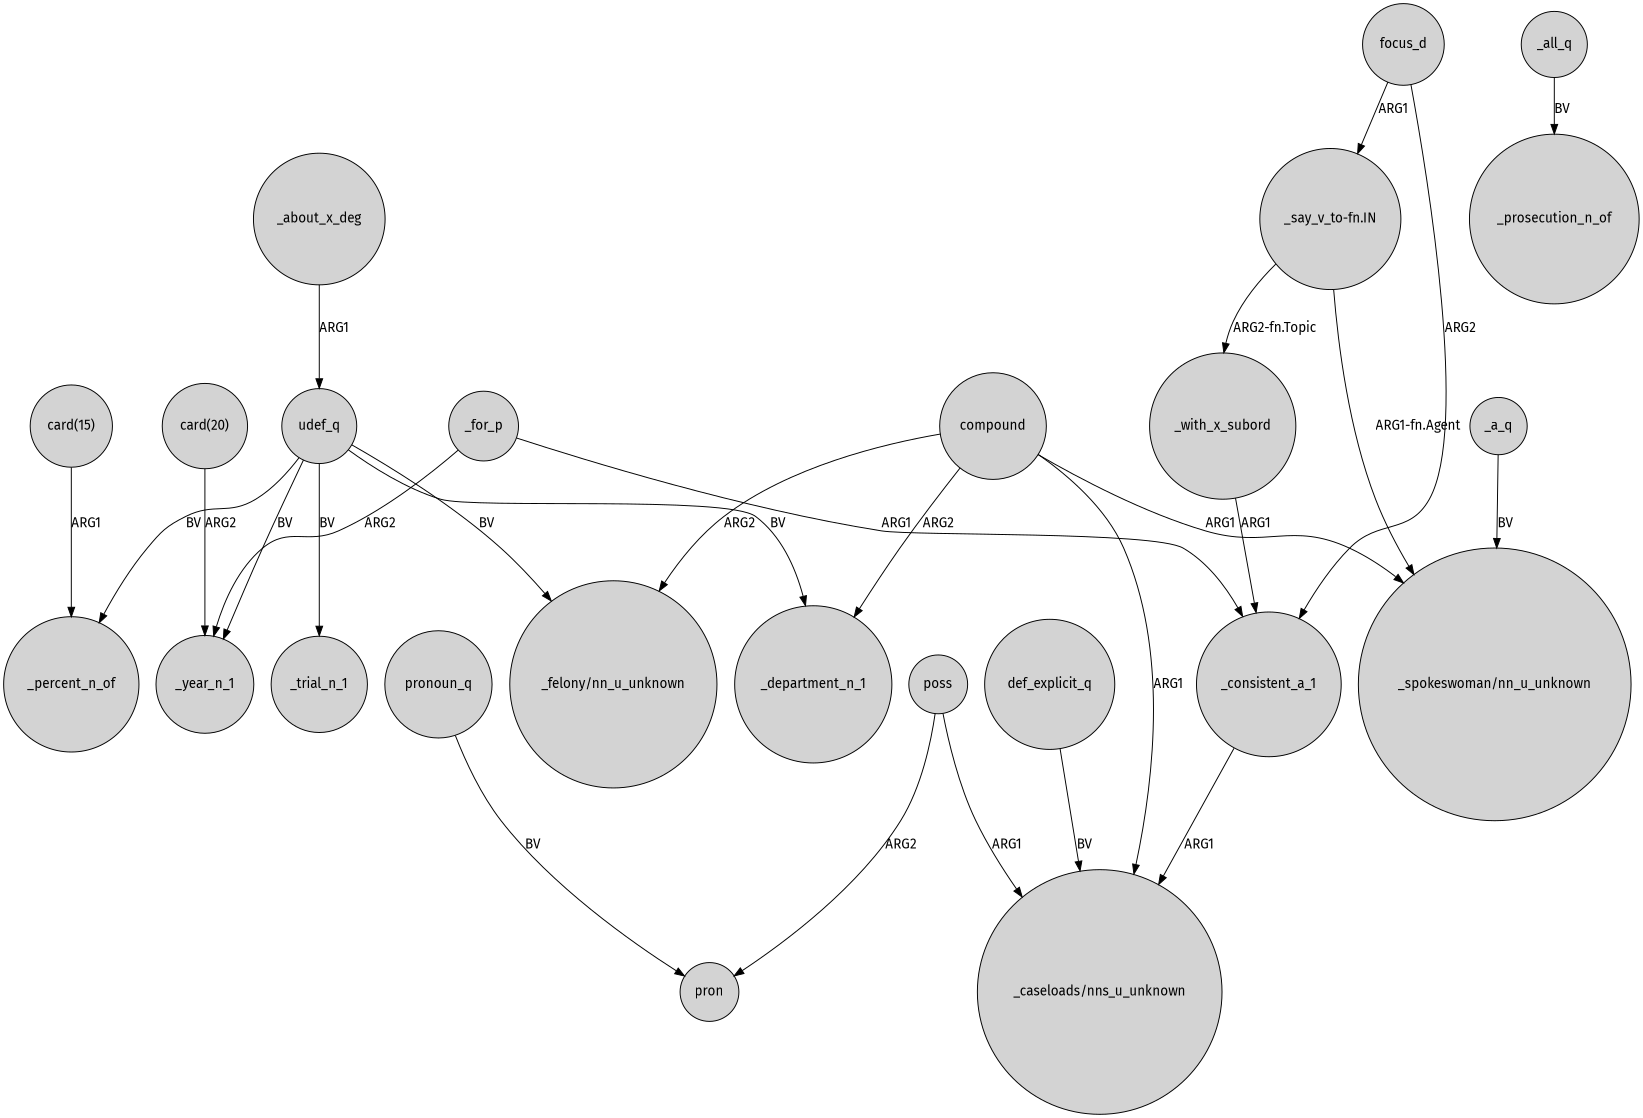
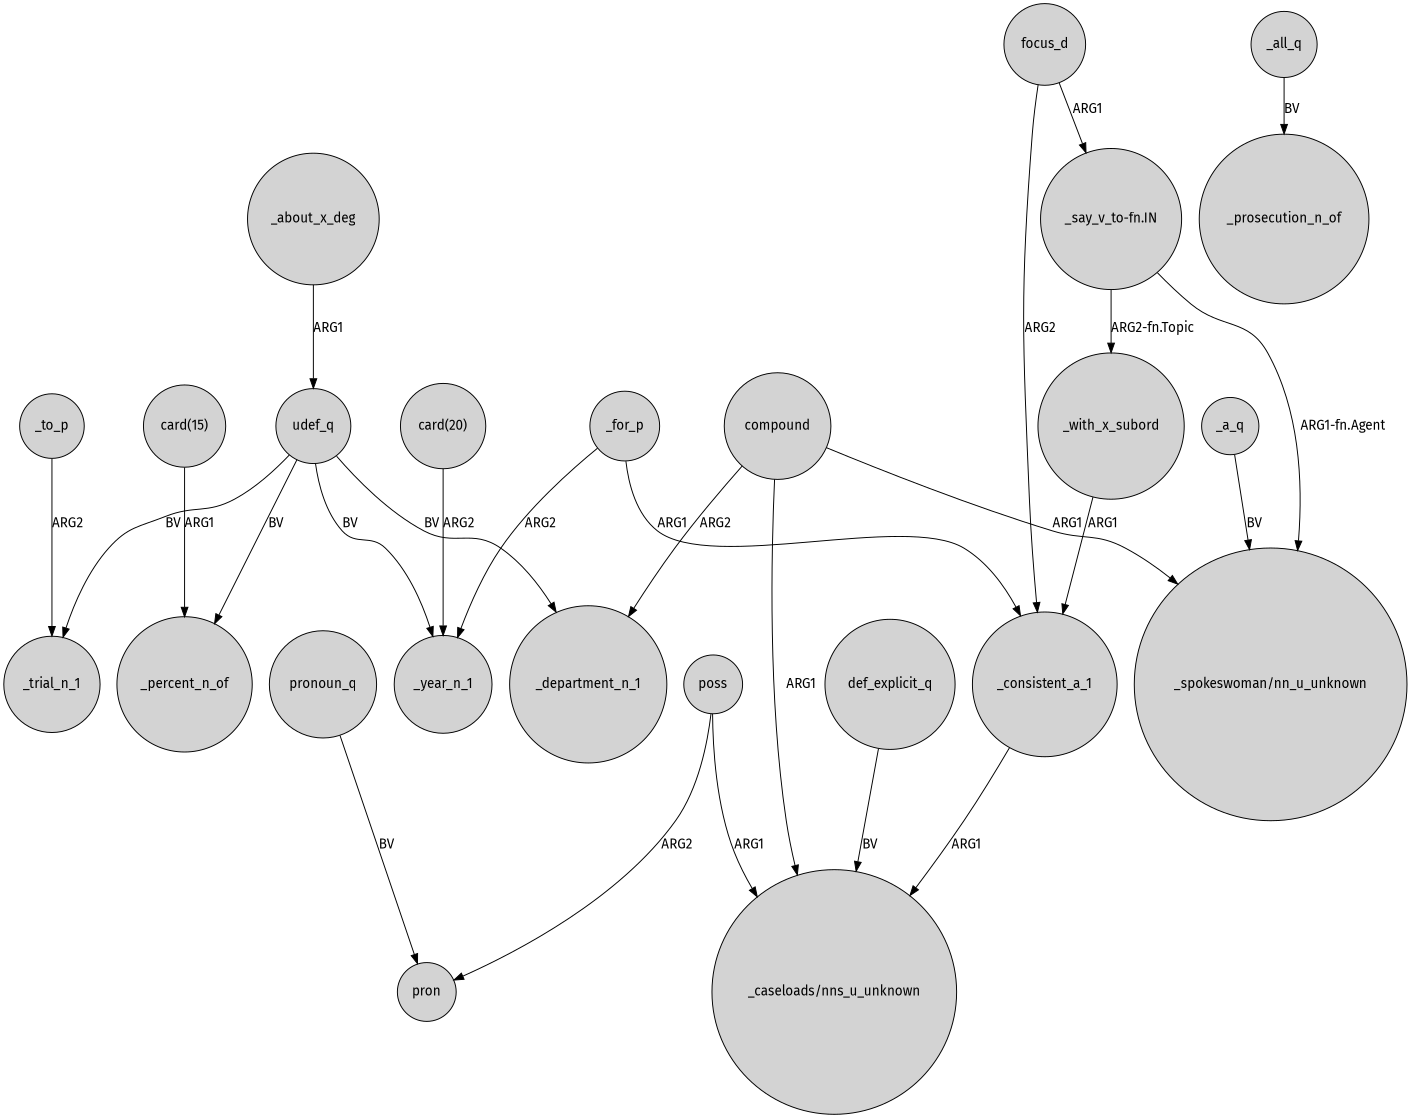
node "_to_p": added
node "_felony/nn_u_unknown": removed
